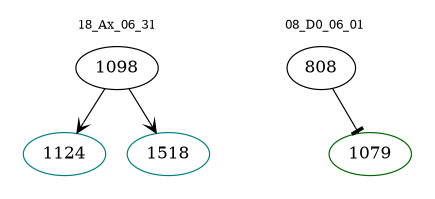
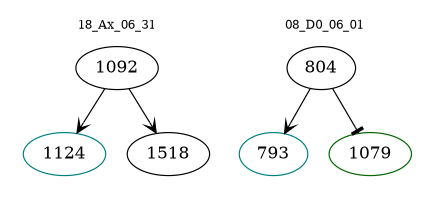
node "1098": label "1098" -> "1092"
node "808": label "808" -> "804"
node "1518": color teal -> black
node "793": added
